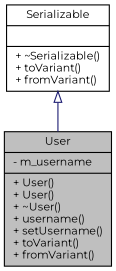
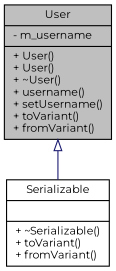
edge "User" -> "Serializable": reversed
